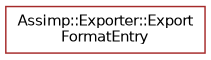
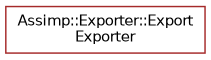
node "Assimp::Exporter::Export FormatEntry": label "Assimp::Exporter::Export FormatEntry" -> "Assimp::Exporter::Export Exporter"
